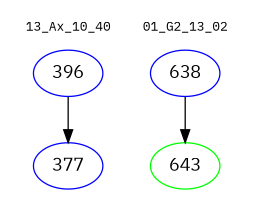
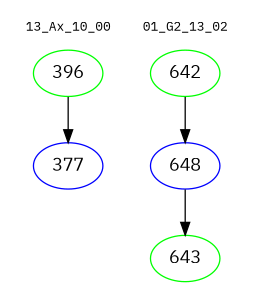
cluster "13_Ax_10_40": label "13_Ax_10_40" -> "13_Ax_10_00"
node "396": color blue -> green
node "642": added
node "638": label "638" -> "648"
